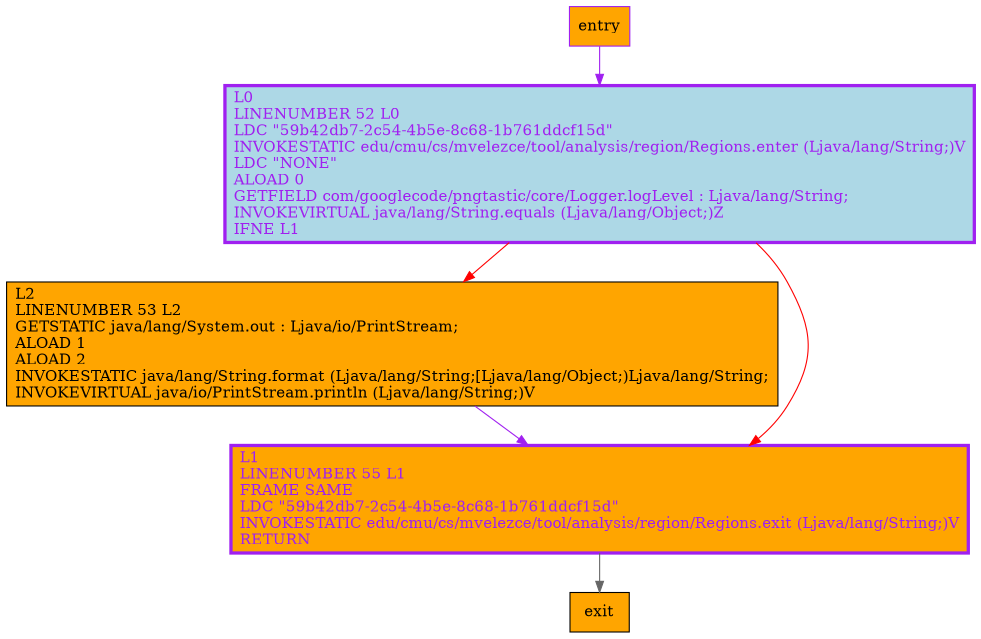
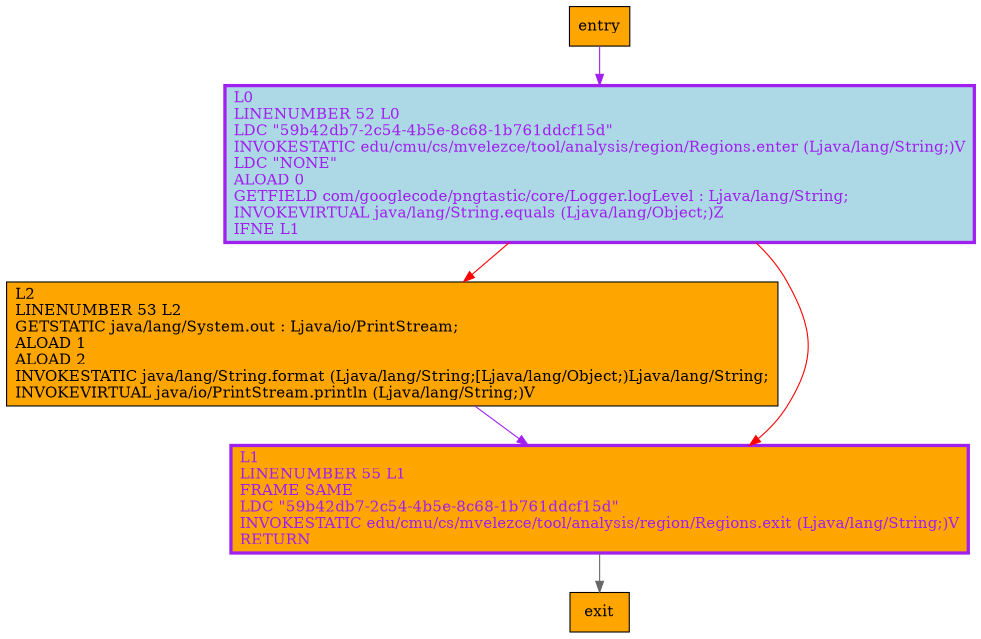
node "entry": color purple -> black
